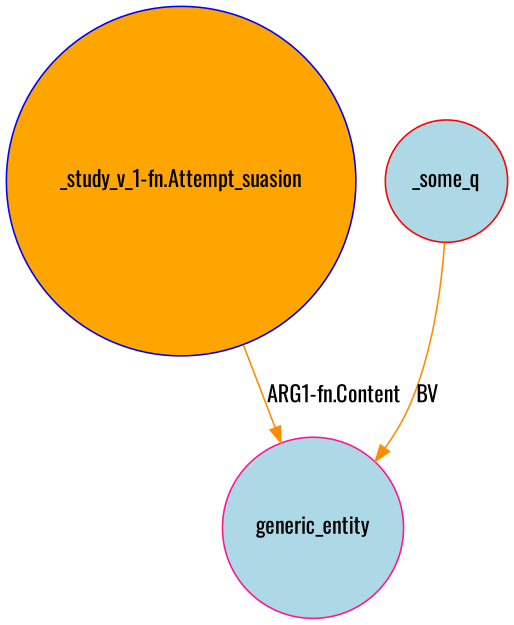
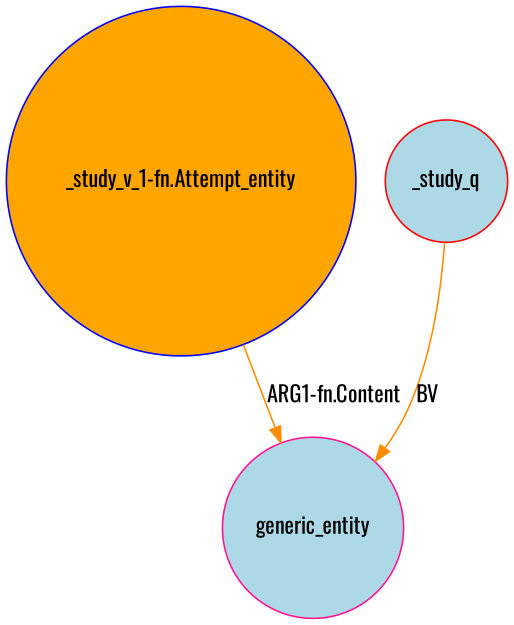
node "_study_v_1-fn.Attempt_suasion": label "_study_v_1-fn.Attempt_suasion" -> "_study_v_1-fn.Attempt_entity"
node "_some_q": label "_some_q" -> "_study_q"
